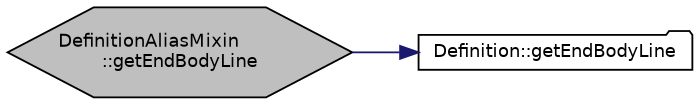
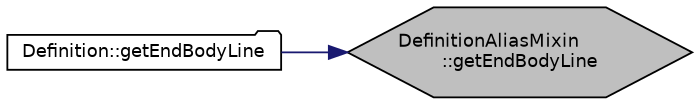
edge "DefinitionAliasMixin ::getEndBodyLine" -> "Definition::getEndBodyLine": reversed
